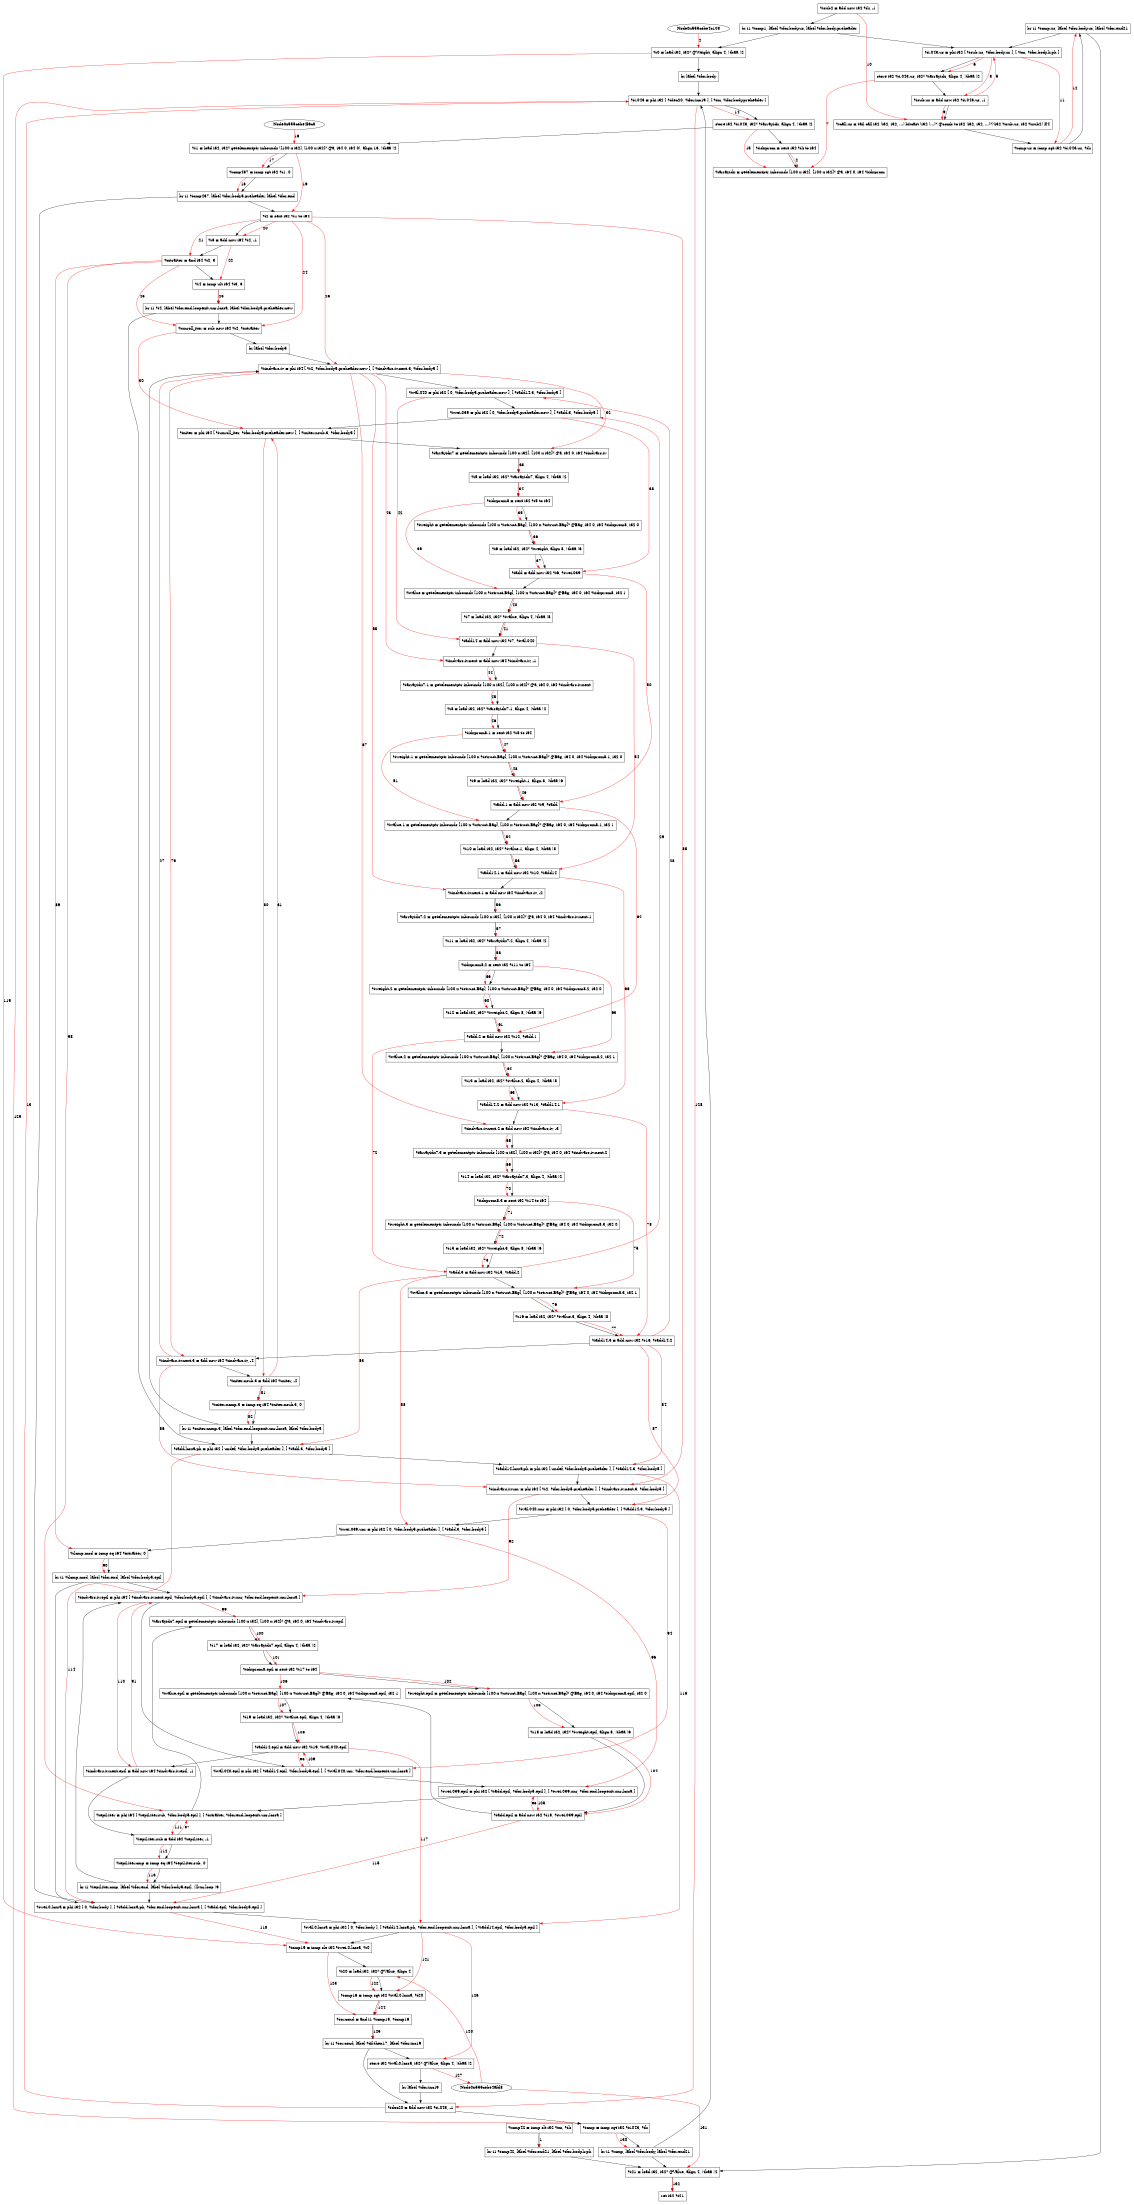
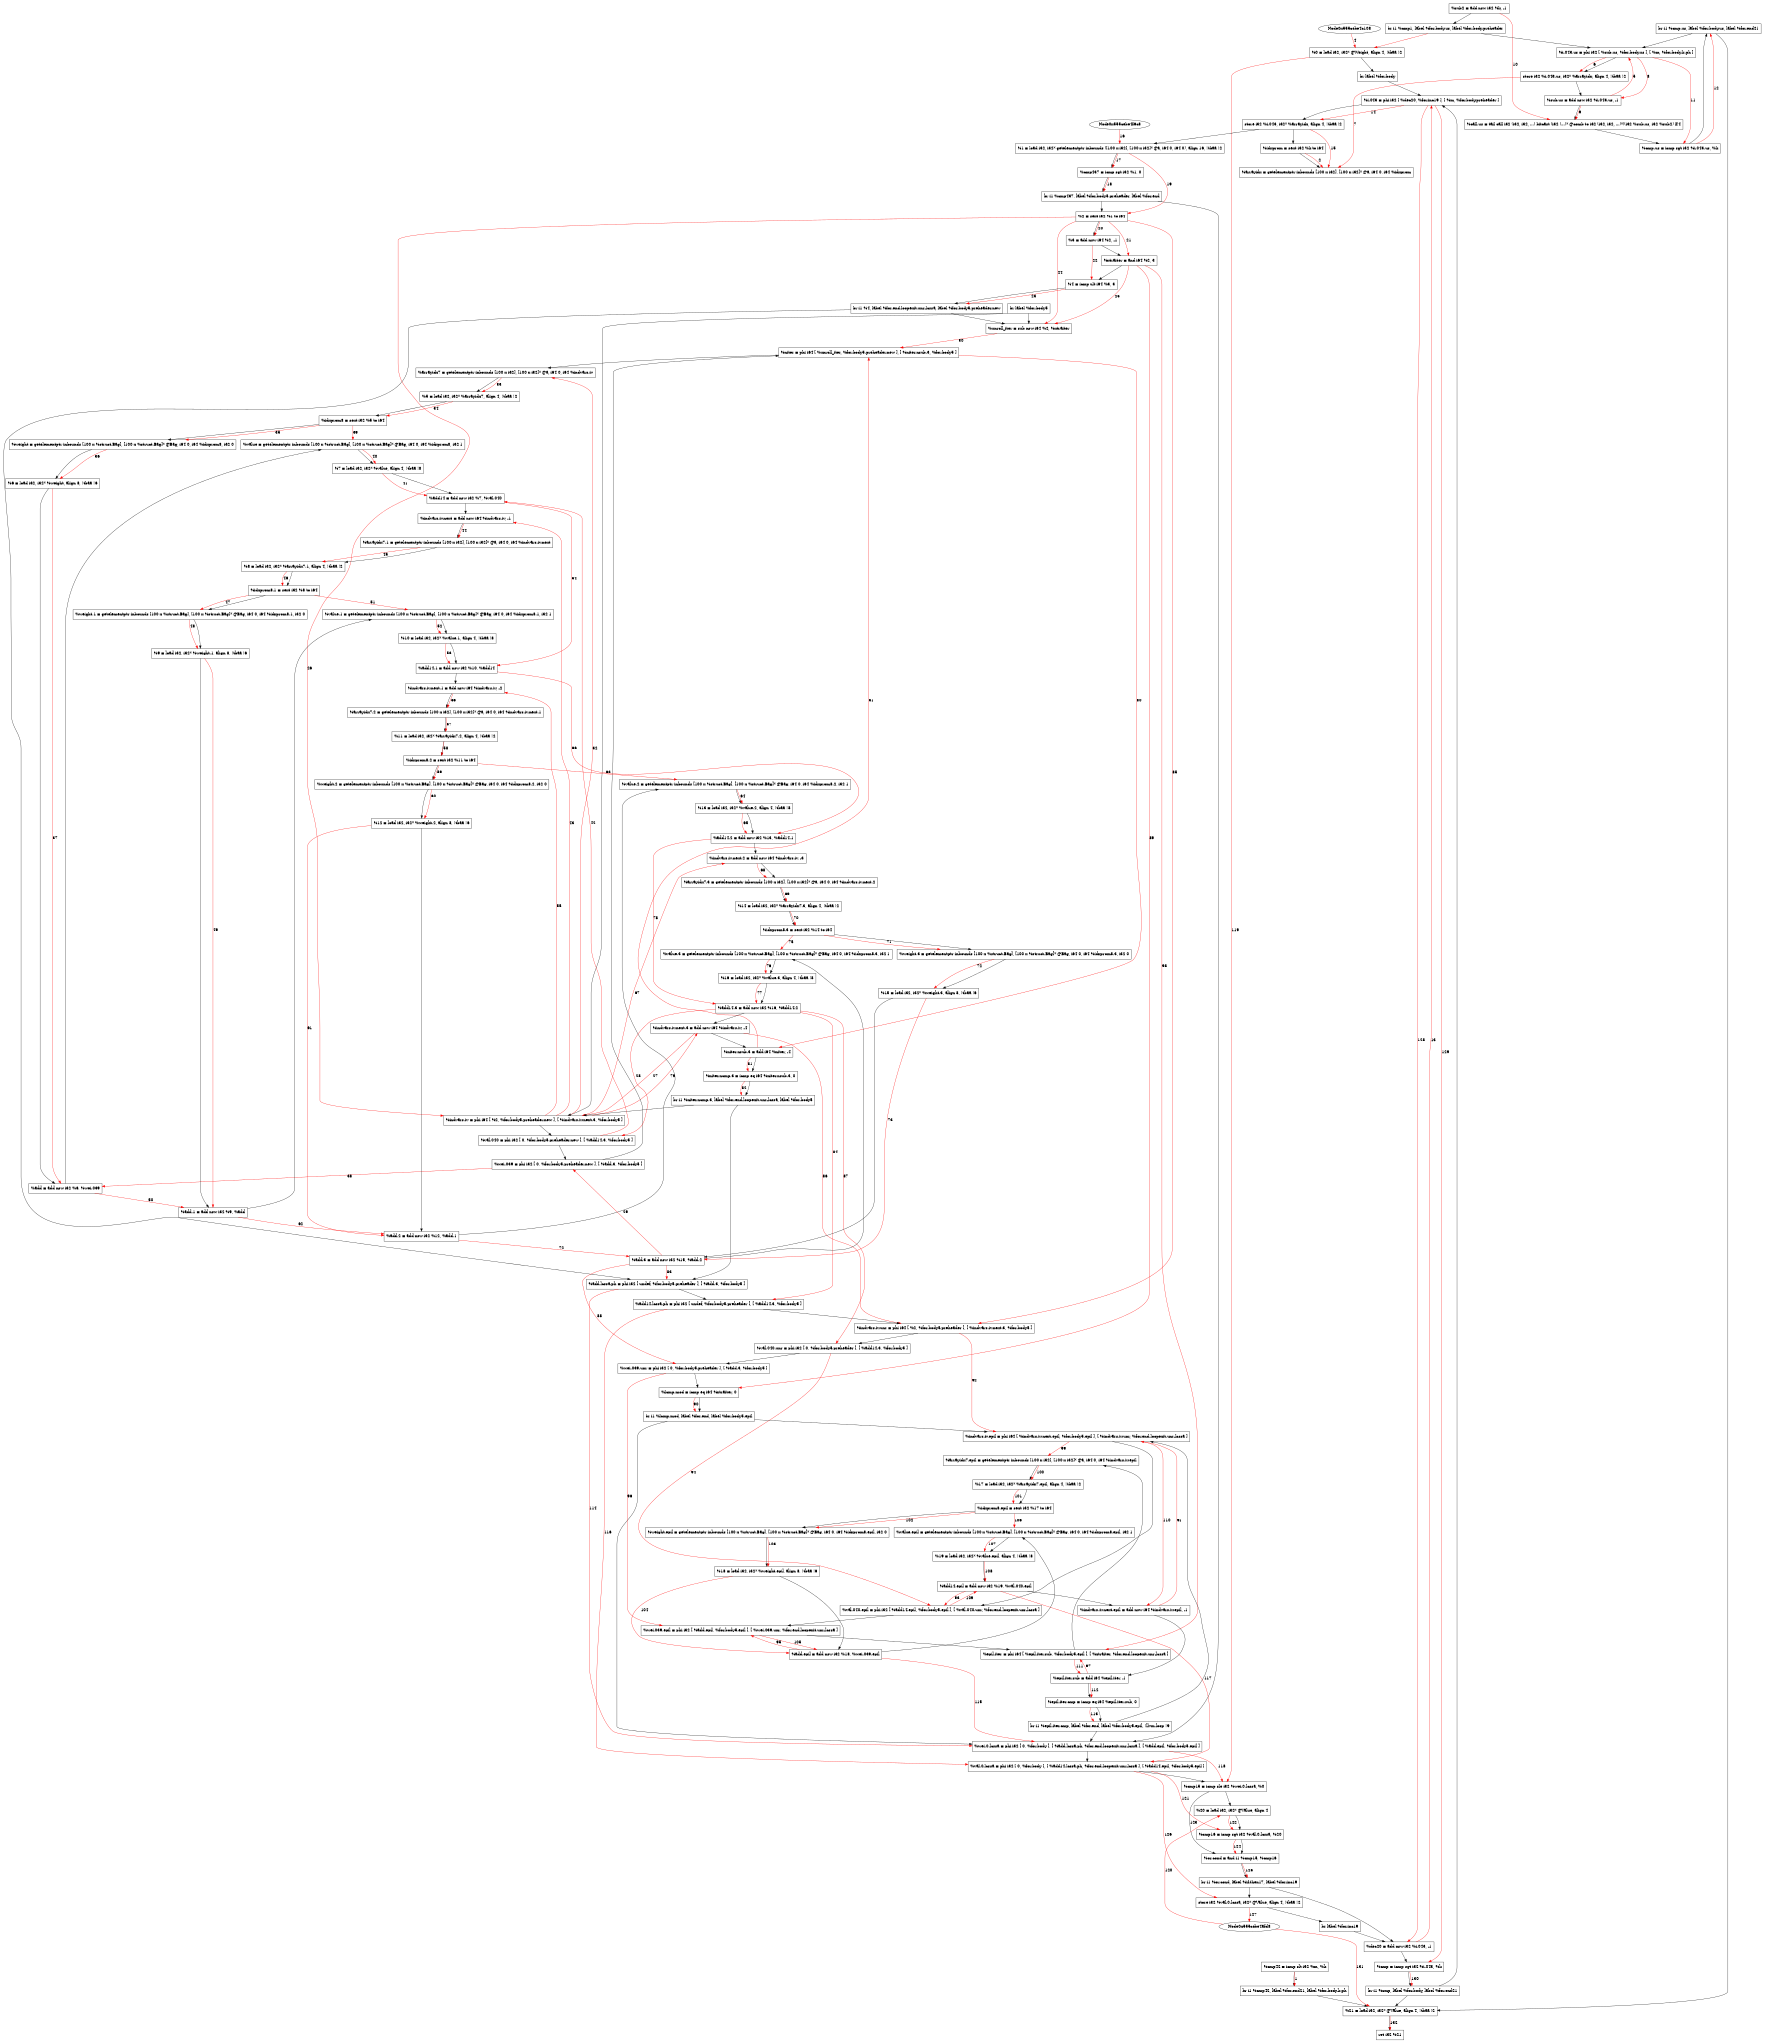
edge "br i1 %cmp1, label %for.body.us, label %for.body.preheader" -> "%0 = load i32, i32* @Weight, align 4, !tbaa !2": color black -> red
edge "%unroll_iter = sub nsw i64 %2, %xtraiter" -> "br label %for.body5": reversed
edge "%cmp15 = icmp sle i32 %wei.0.lcssa, %0" -> "%or.cond = and i1 %cmp15, %cmp16": color red -> black
